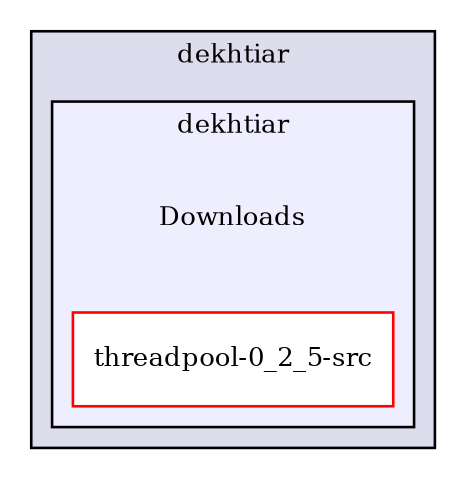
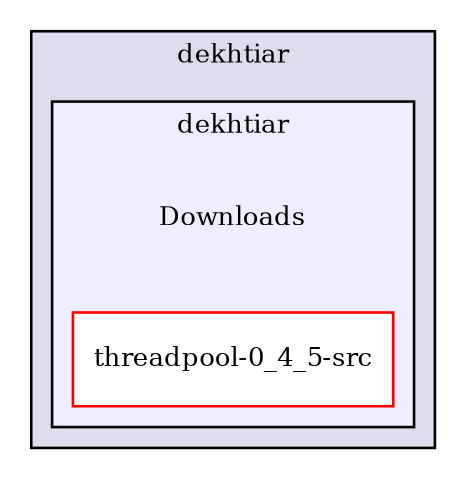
node "threadpool-0_2_5-src": label "threadpool-0_2_5-src" -> "threadpool-0_4_5-src"
